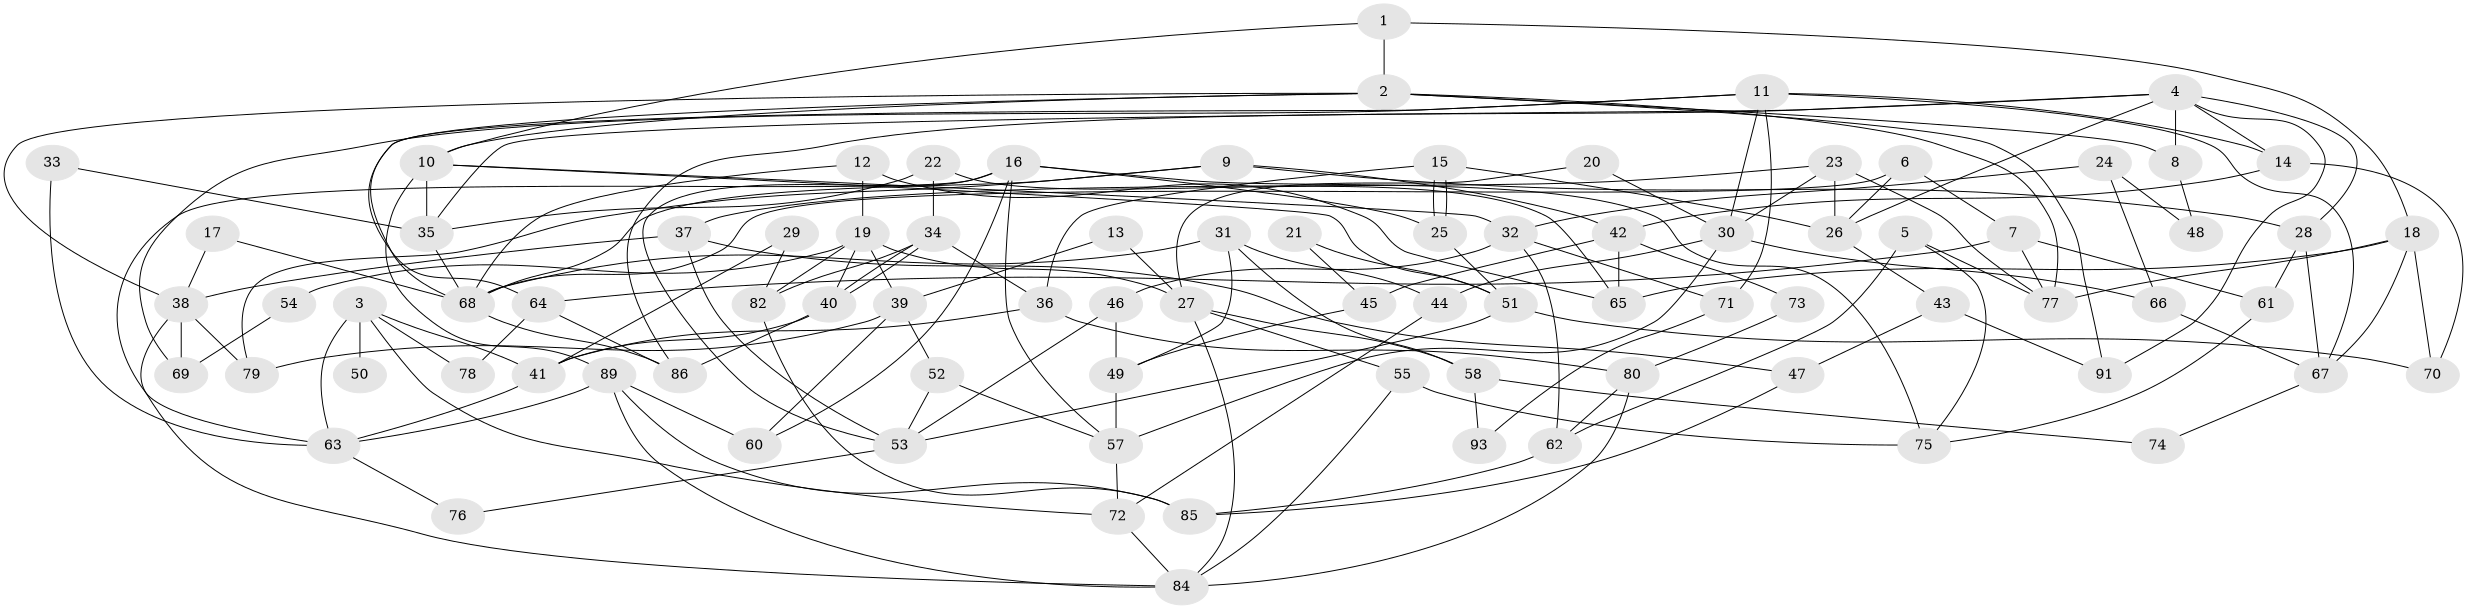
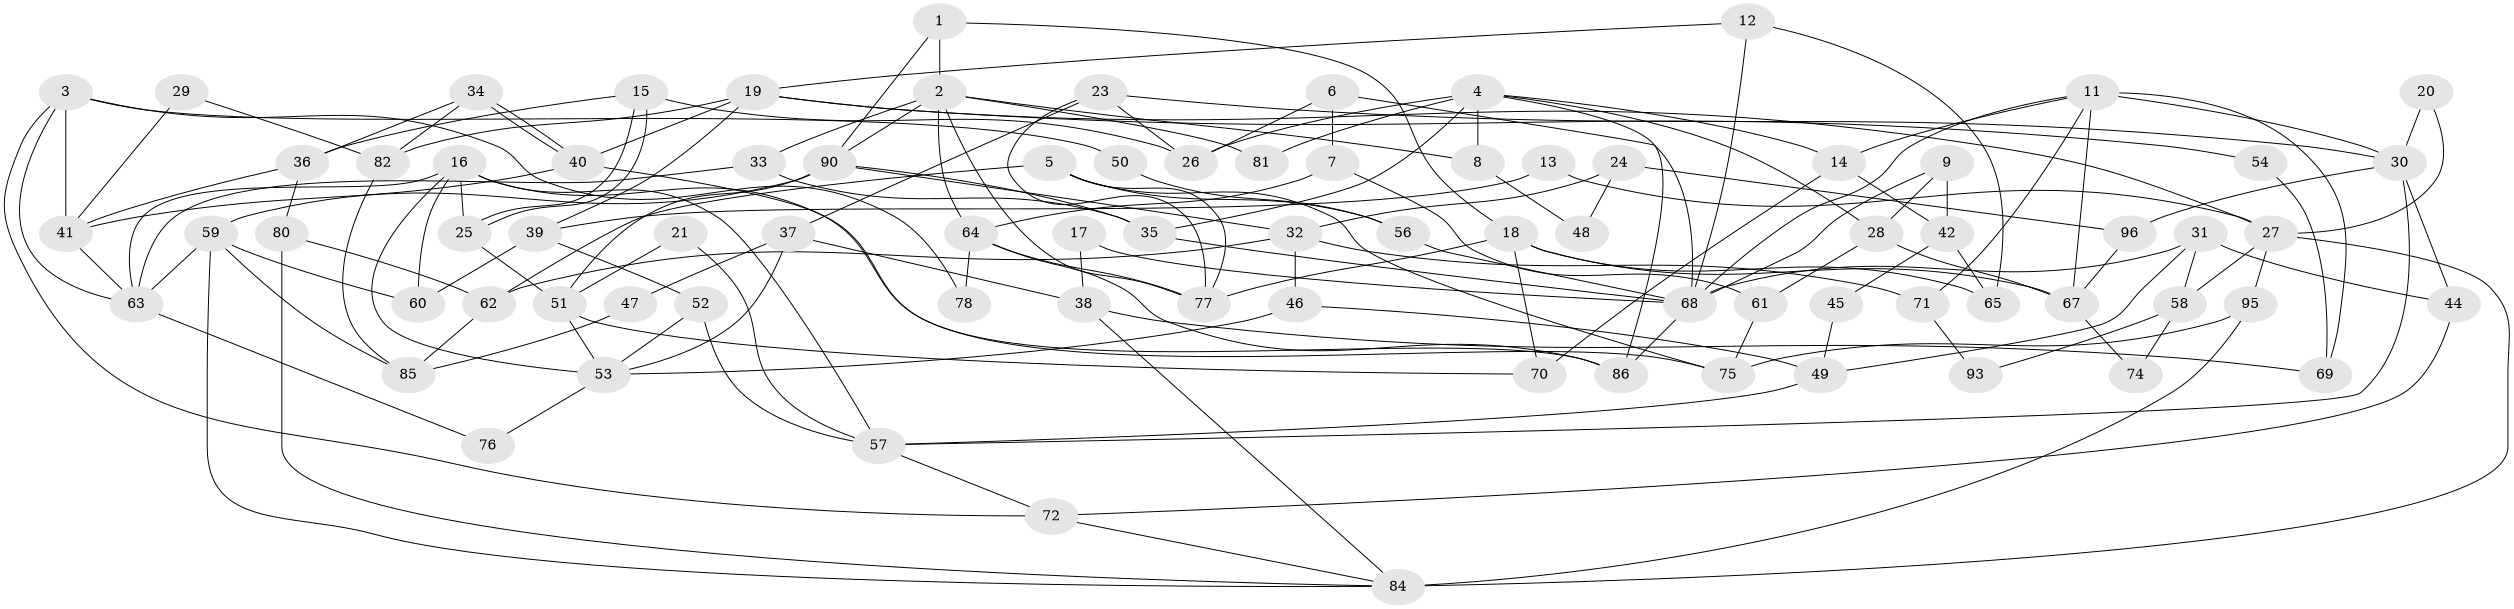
edge "2" -- "38": now "2" -- "33"
node "10": label "10" -> "90"
node "22": removed
node "56": added
edge "21" -- "45": now "21" -- "57"
edge "7" -- "77": now "64" -- "77"
node "73": removed
node "43": removed
node "66": label "66" -> "96"
node "79": removed
node "89": label "89" -> "59"
node "55": label "55" -> "95"
node "91": label "91" -> "81"
